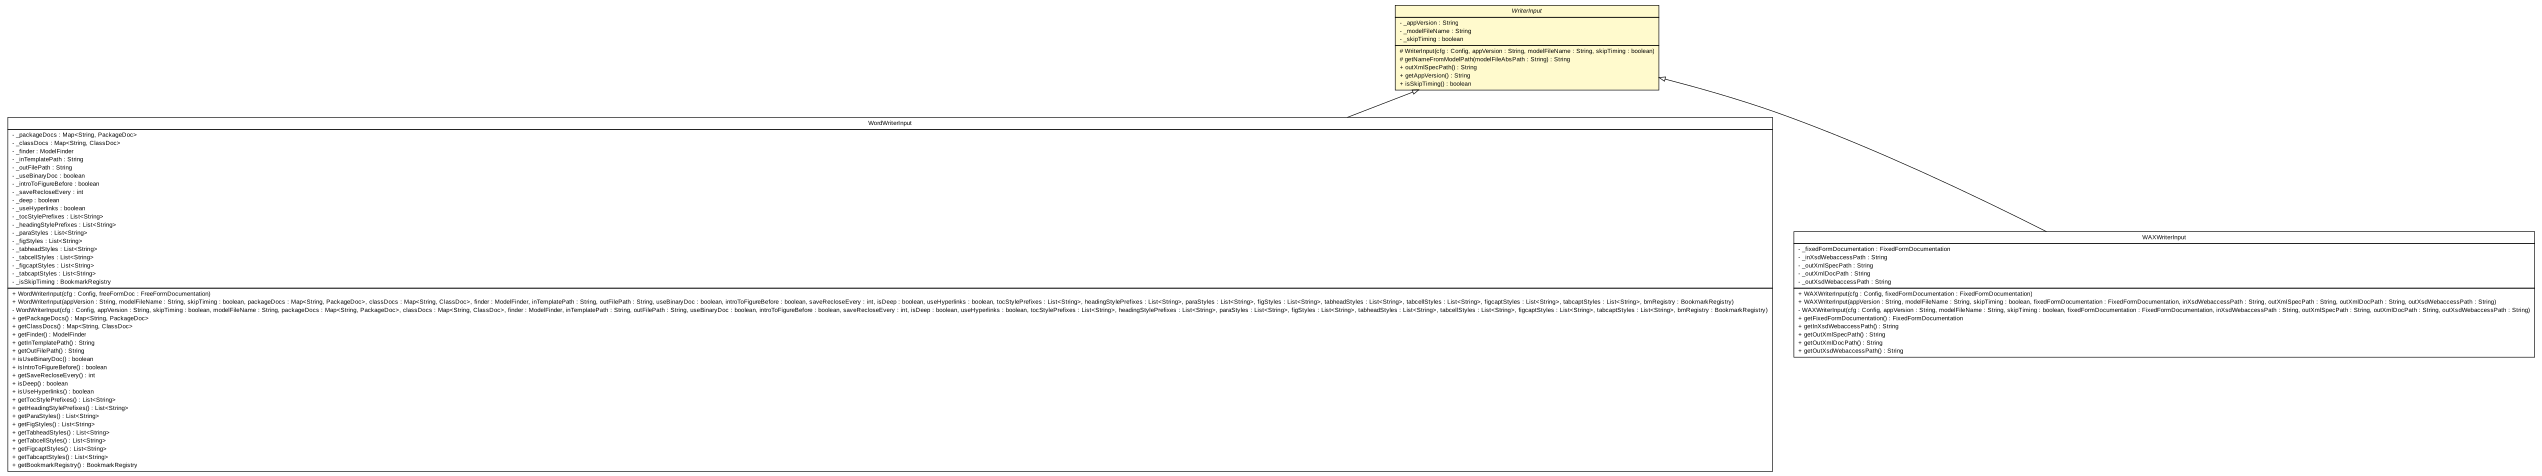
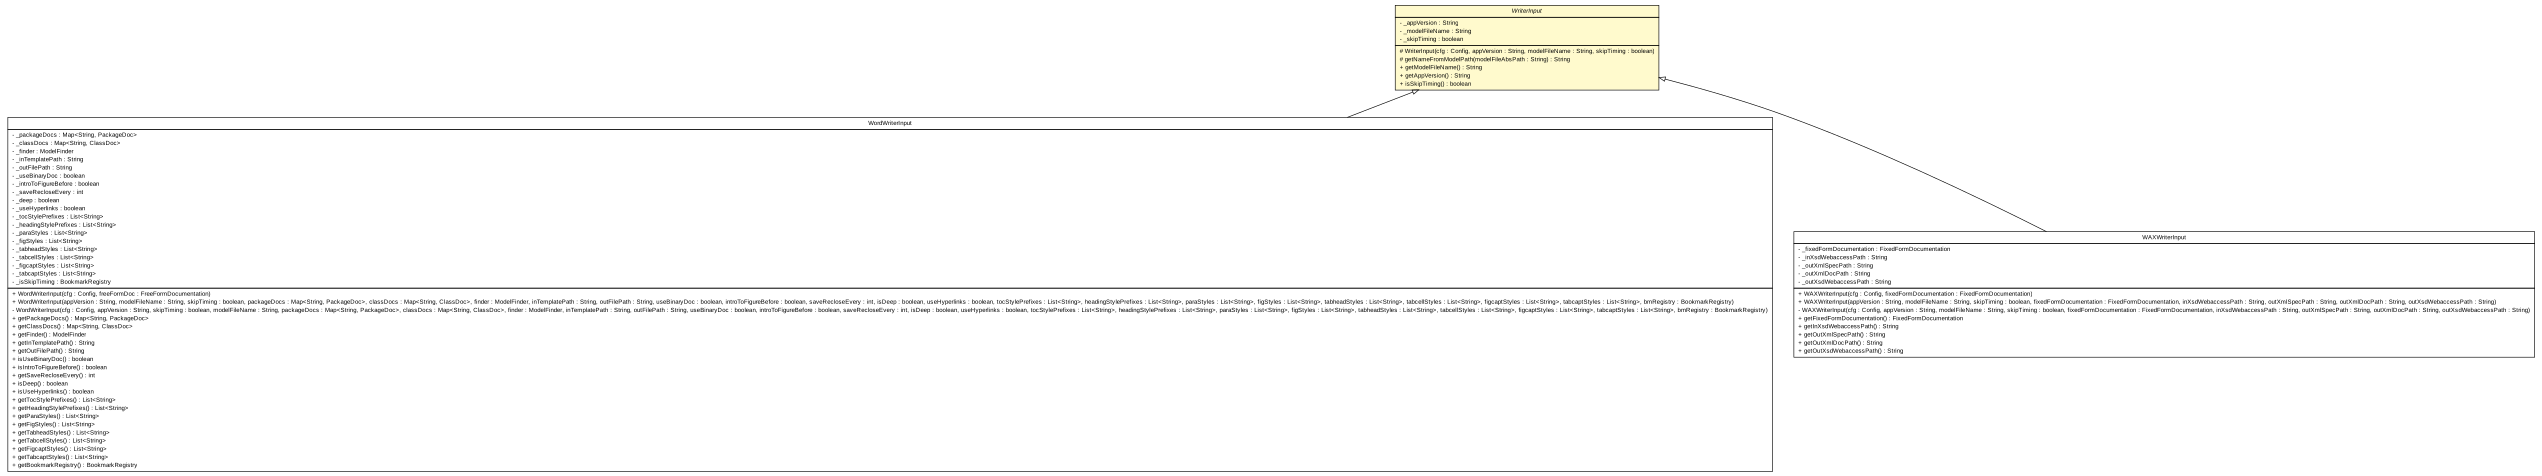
node "WriterInput": text "+ outXmlSpecPath() : String" -> "+ getModelFileName() : String"
